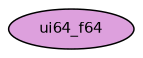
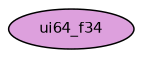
node "ui64_f64": label "ui64_f64" -> "ui64_f34"
